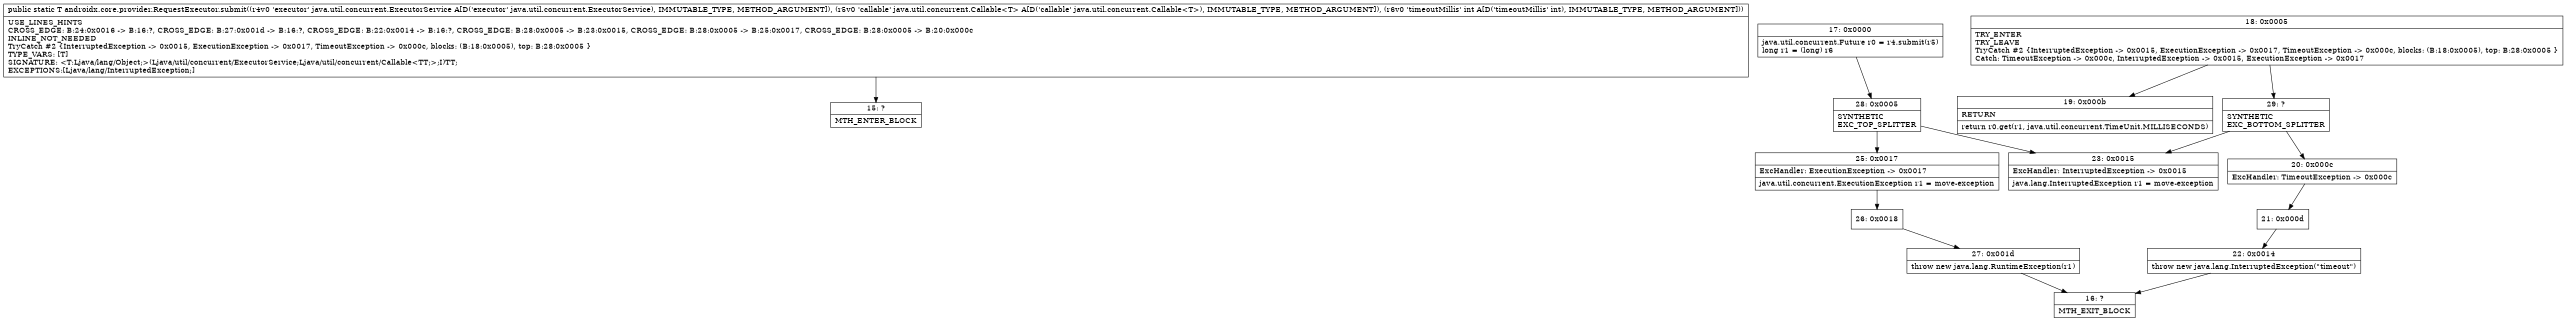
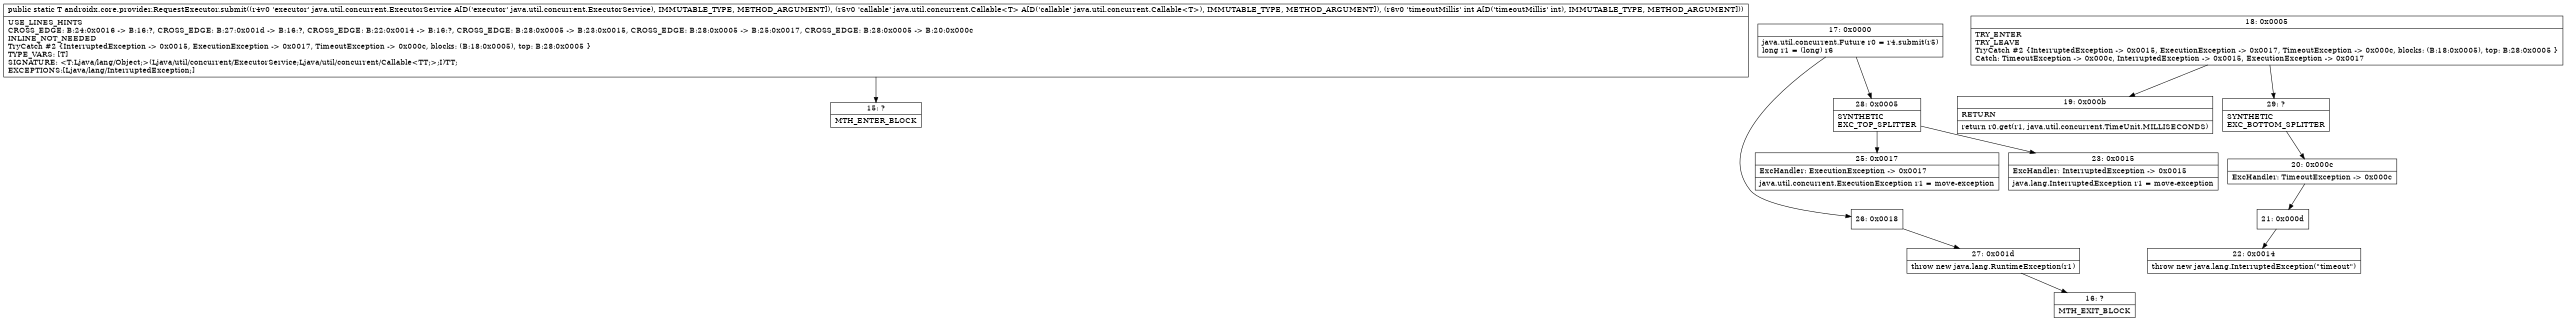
edge "29: ?" -> "23: 0x0015": removed
edge "25: 0x0017" -> "26: 0x0018": now "17: 0x0000" -> "26: 0x0018"
edge "22: 0x0014" -> "16: ?": removed
